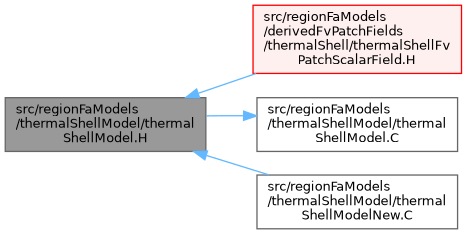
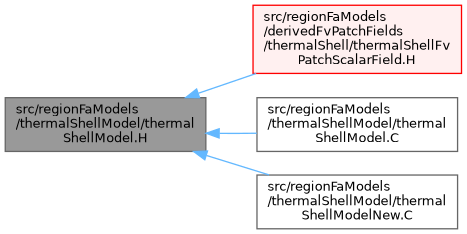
edge "src/regionFaModels /thermalShellModel/thermal ShellModel.H" -> "src/regionFaModels /thermalShellModel/thermal ShellModel.C": reversed
